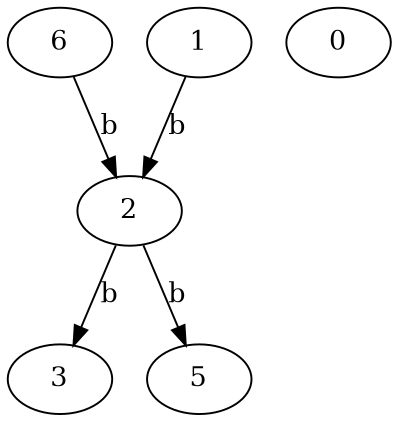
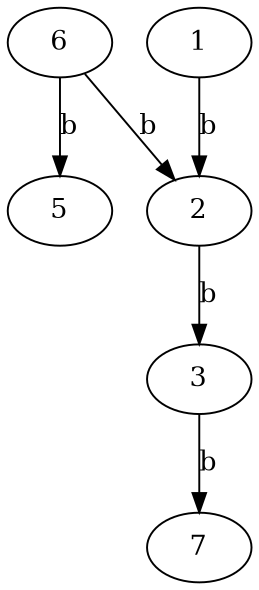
node "0": removed
edge "2" -> "5": now "6" -> "5"
node "7": added
